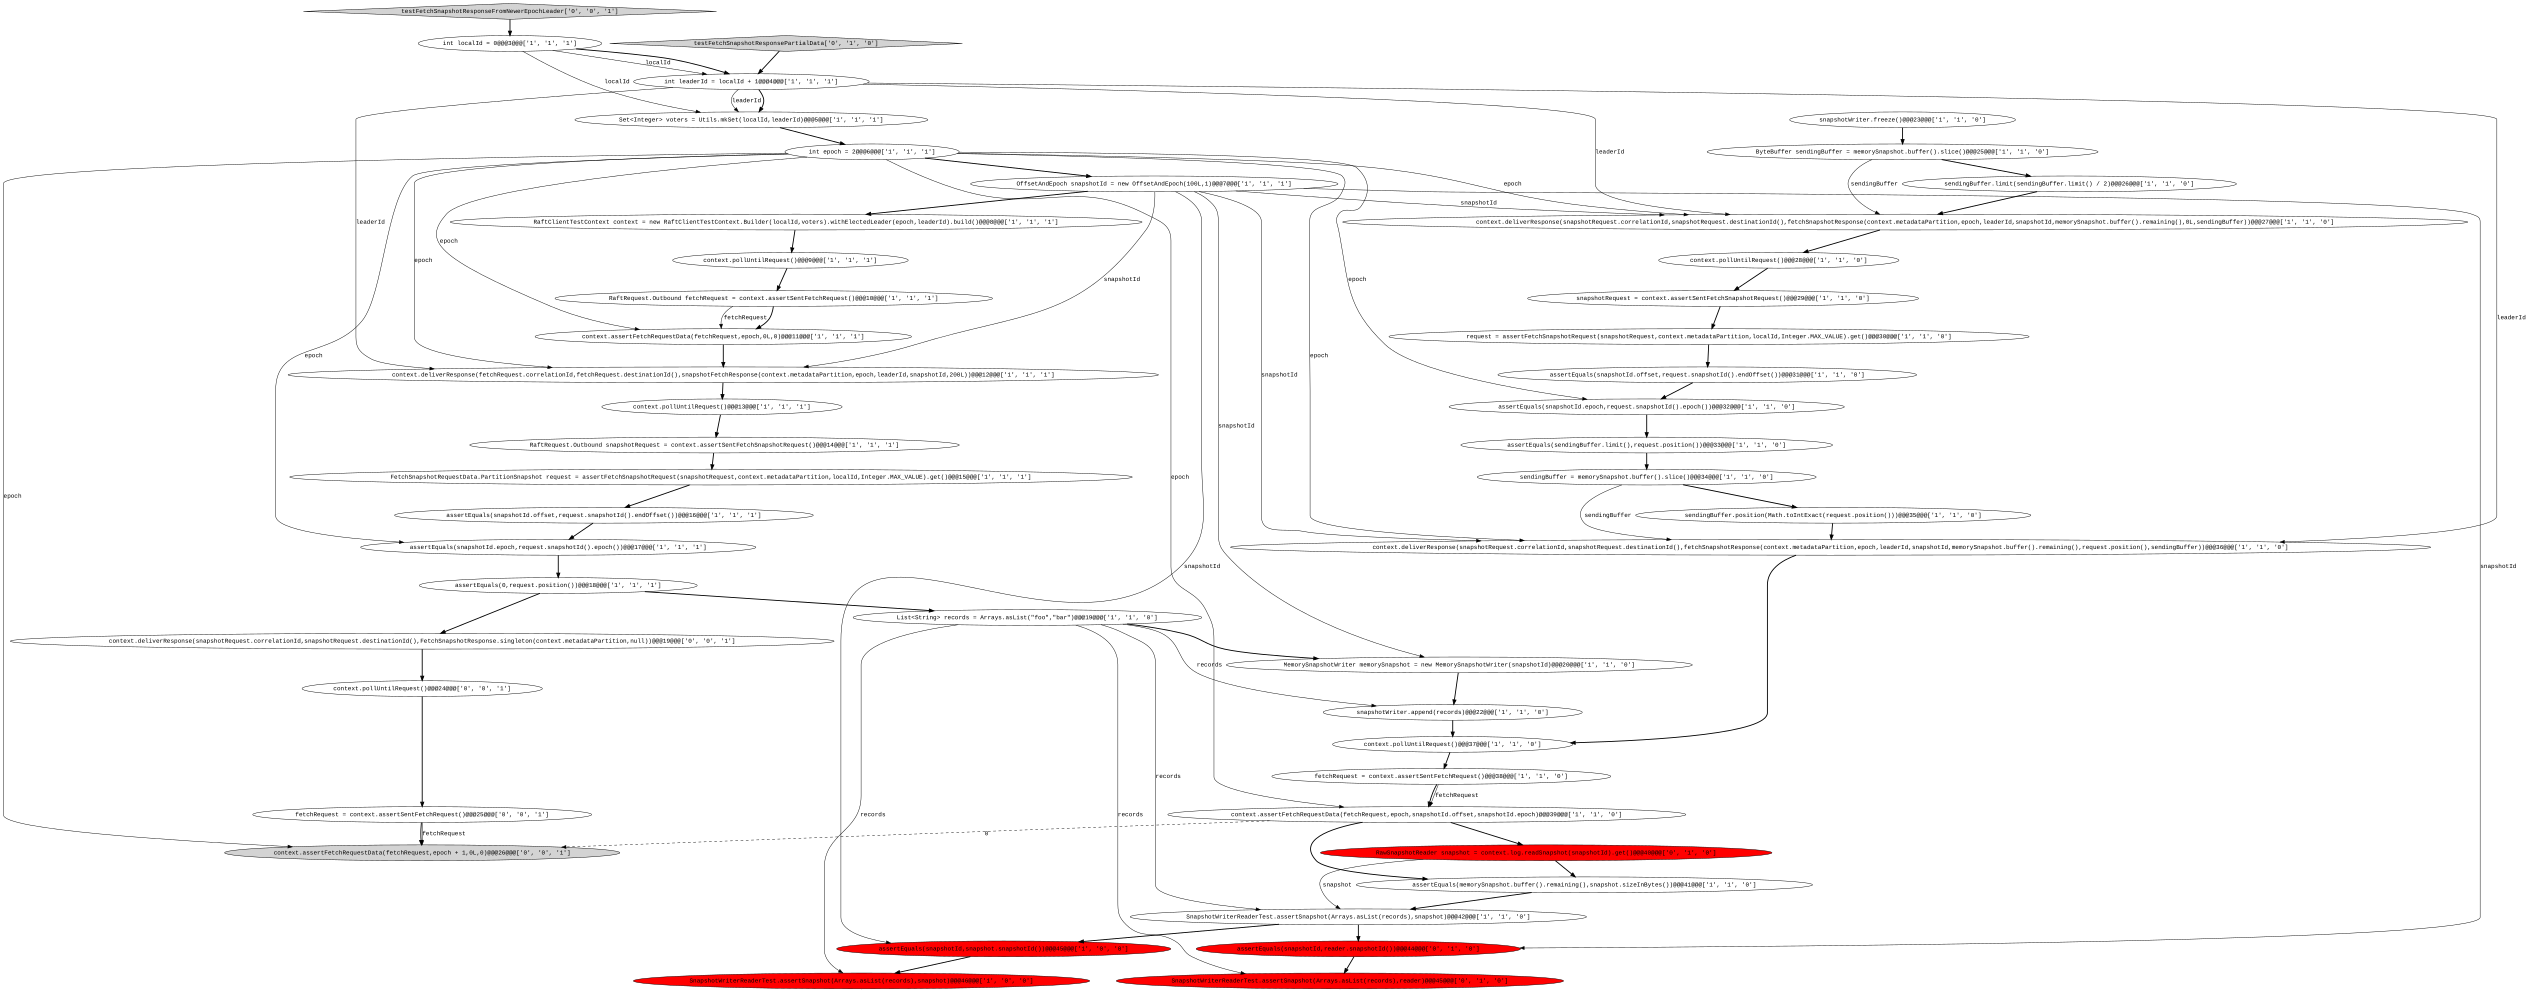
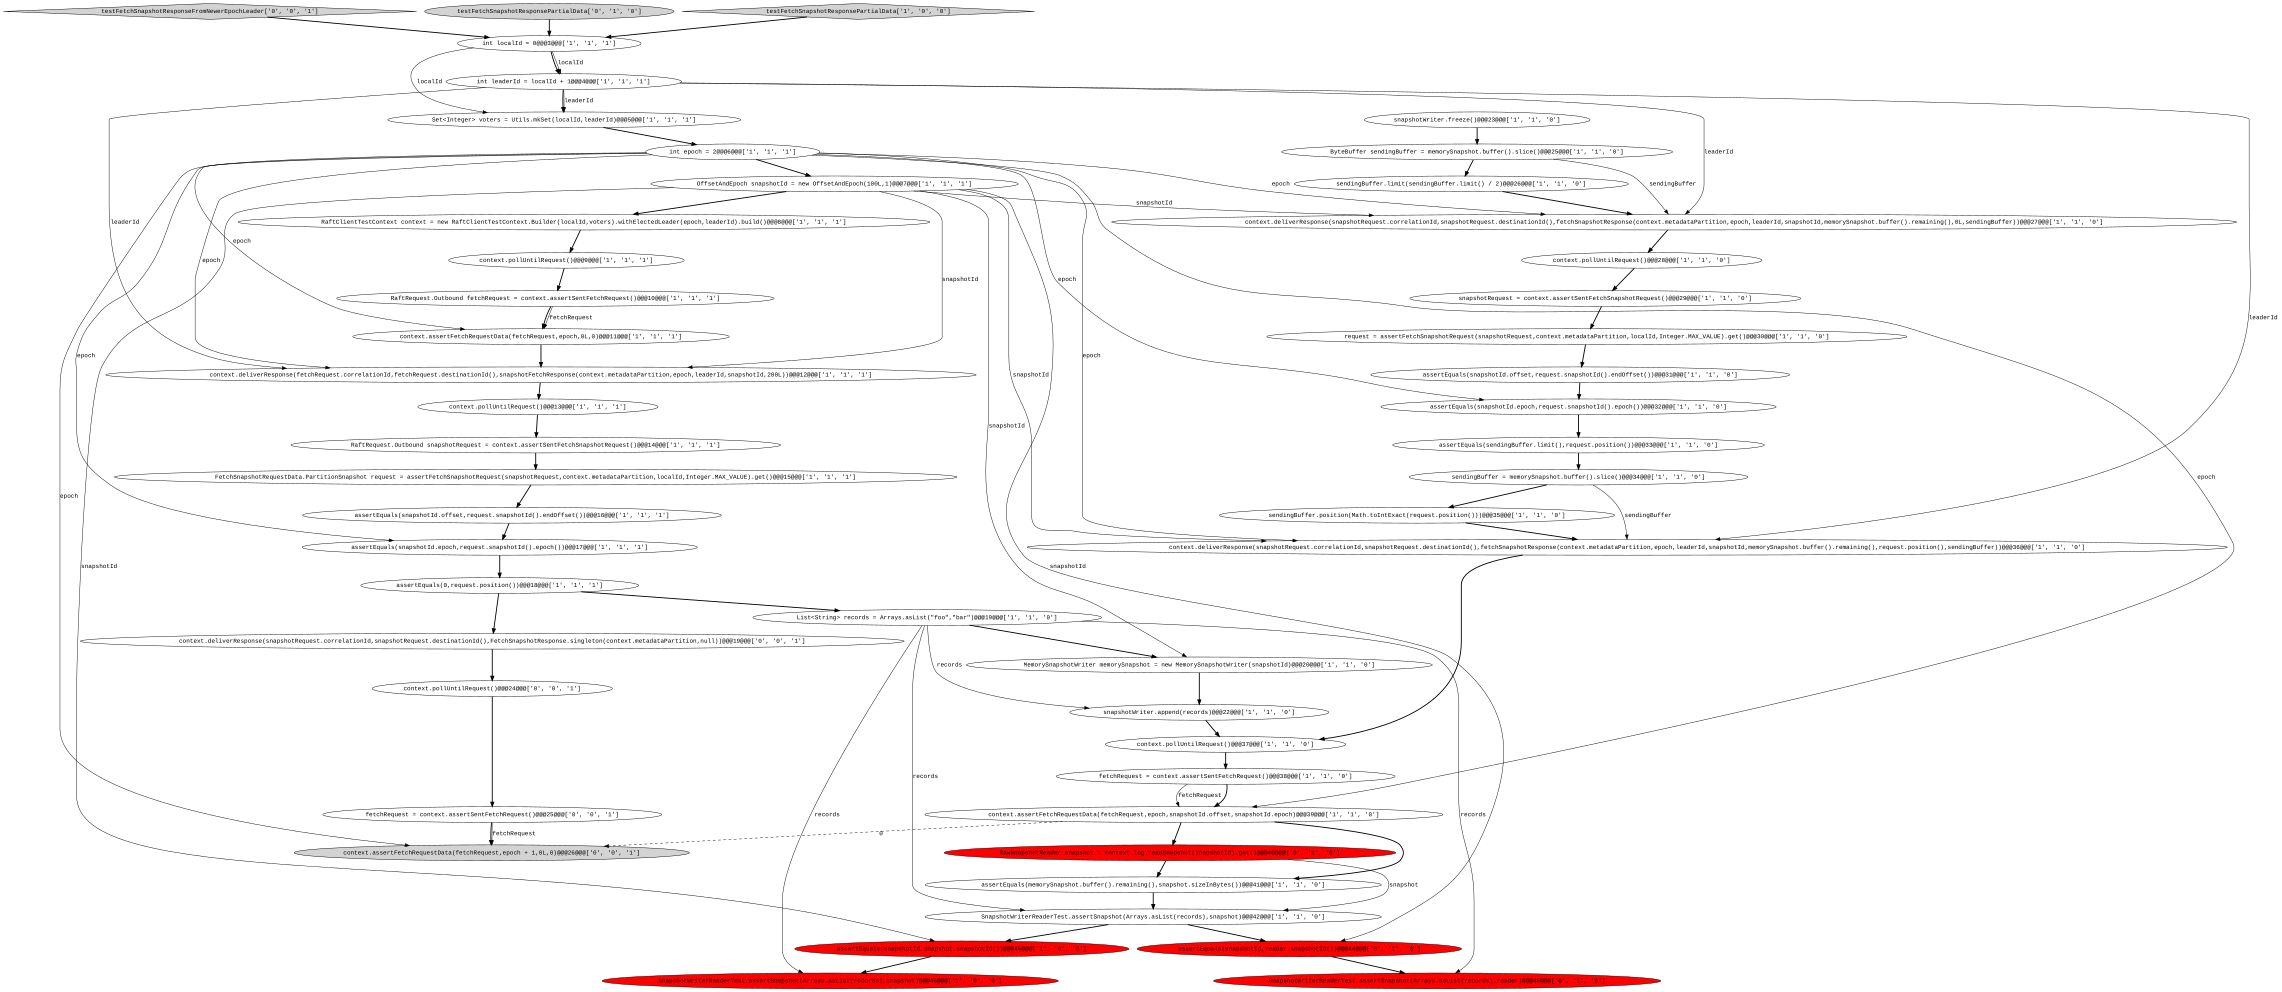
node "testFetchSnapshotResponsePartialData['1', '0', '0']": added
node "testFetchSnapshotResponsePartialData['0', '1', '0']": shape diamond -> ellipse
edge "testFetchSnapshotResponsePartialData['0', '1', '0']" -> "int leaderId = localId + 1@@@4@@@['1', '1', '1']": now "testFetchSnapshotResponsePartialData['0', '1', '0']" -> "int localId = 0@@@3@@@['1', '1', '1']"
